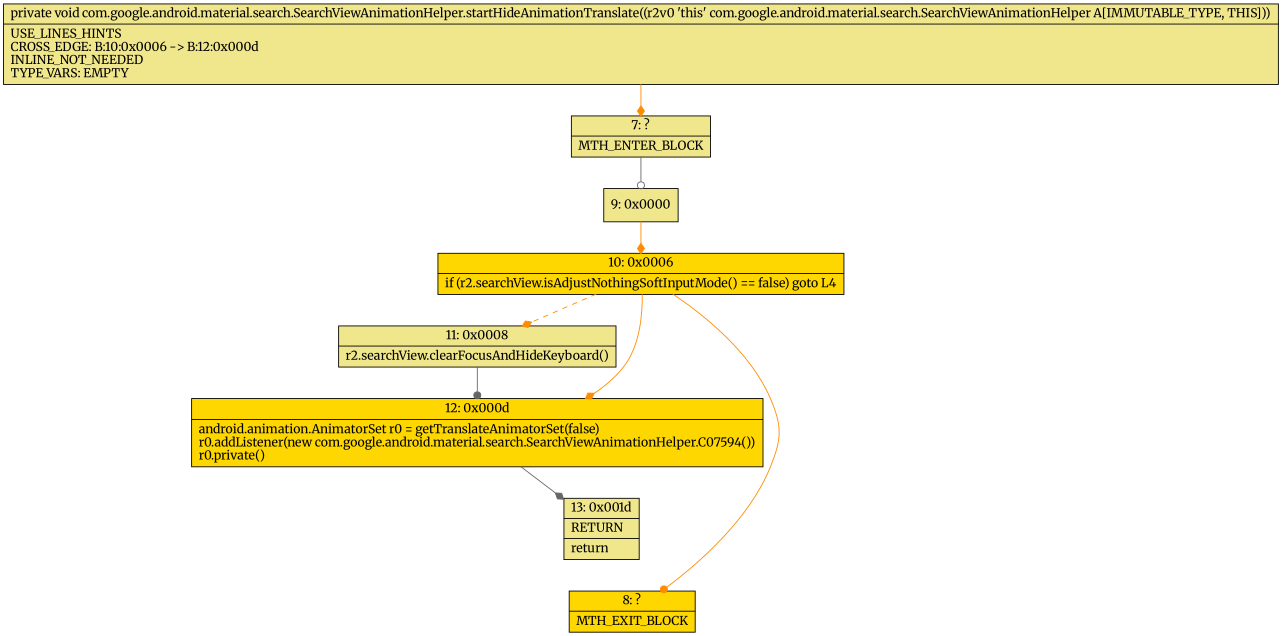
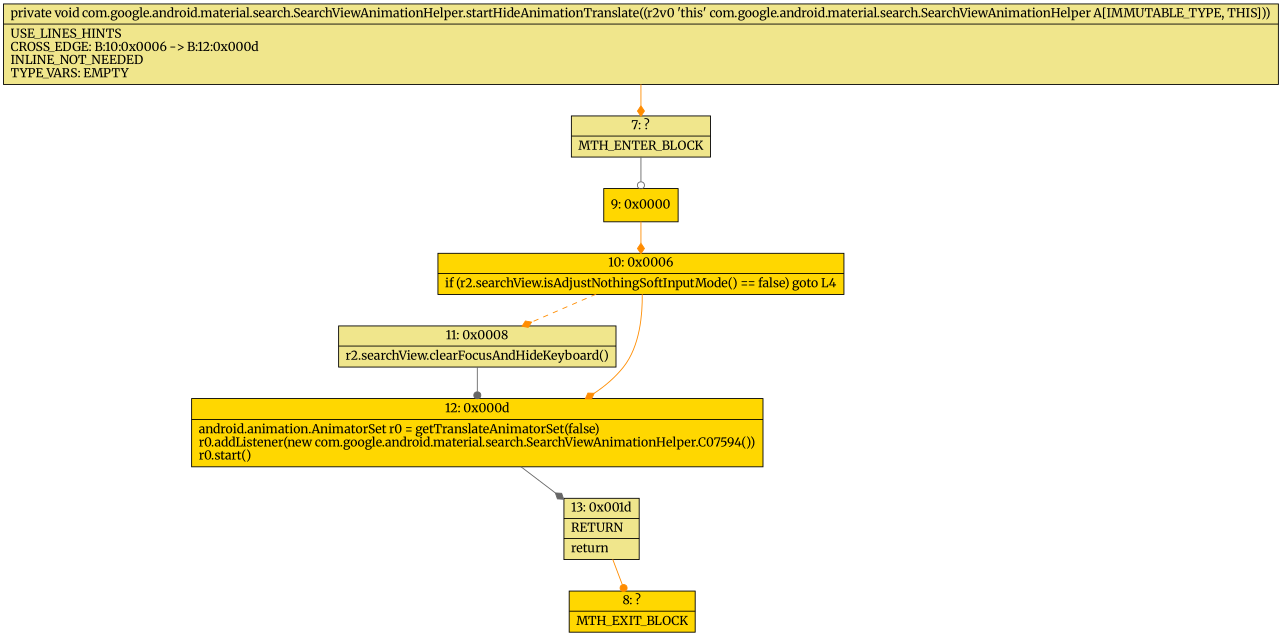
node "9: 0x0000": fillcolor khaki -> gold
edge "10: 0x0006" -> "8: ?": now "13: 0x001d" -> "8: ?"
node "12: 0x000d": text "r0.private()" -> "r0.start()"
